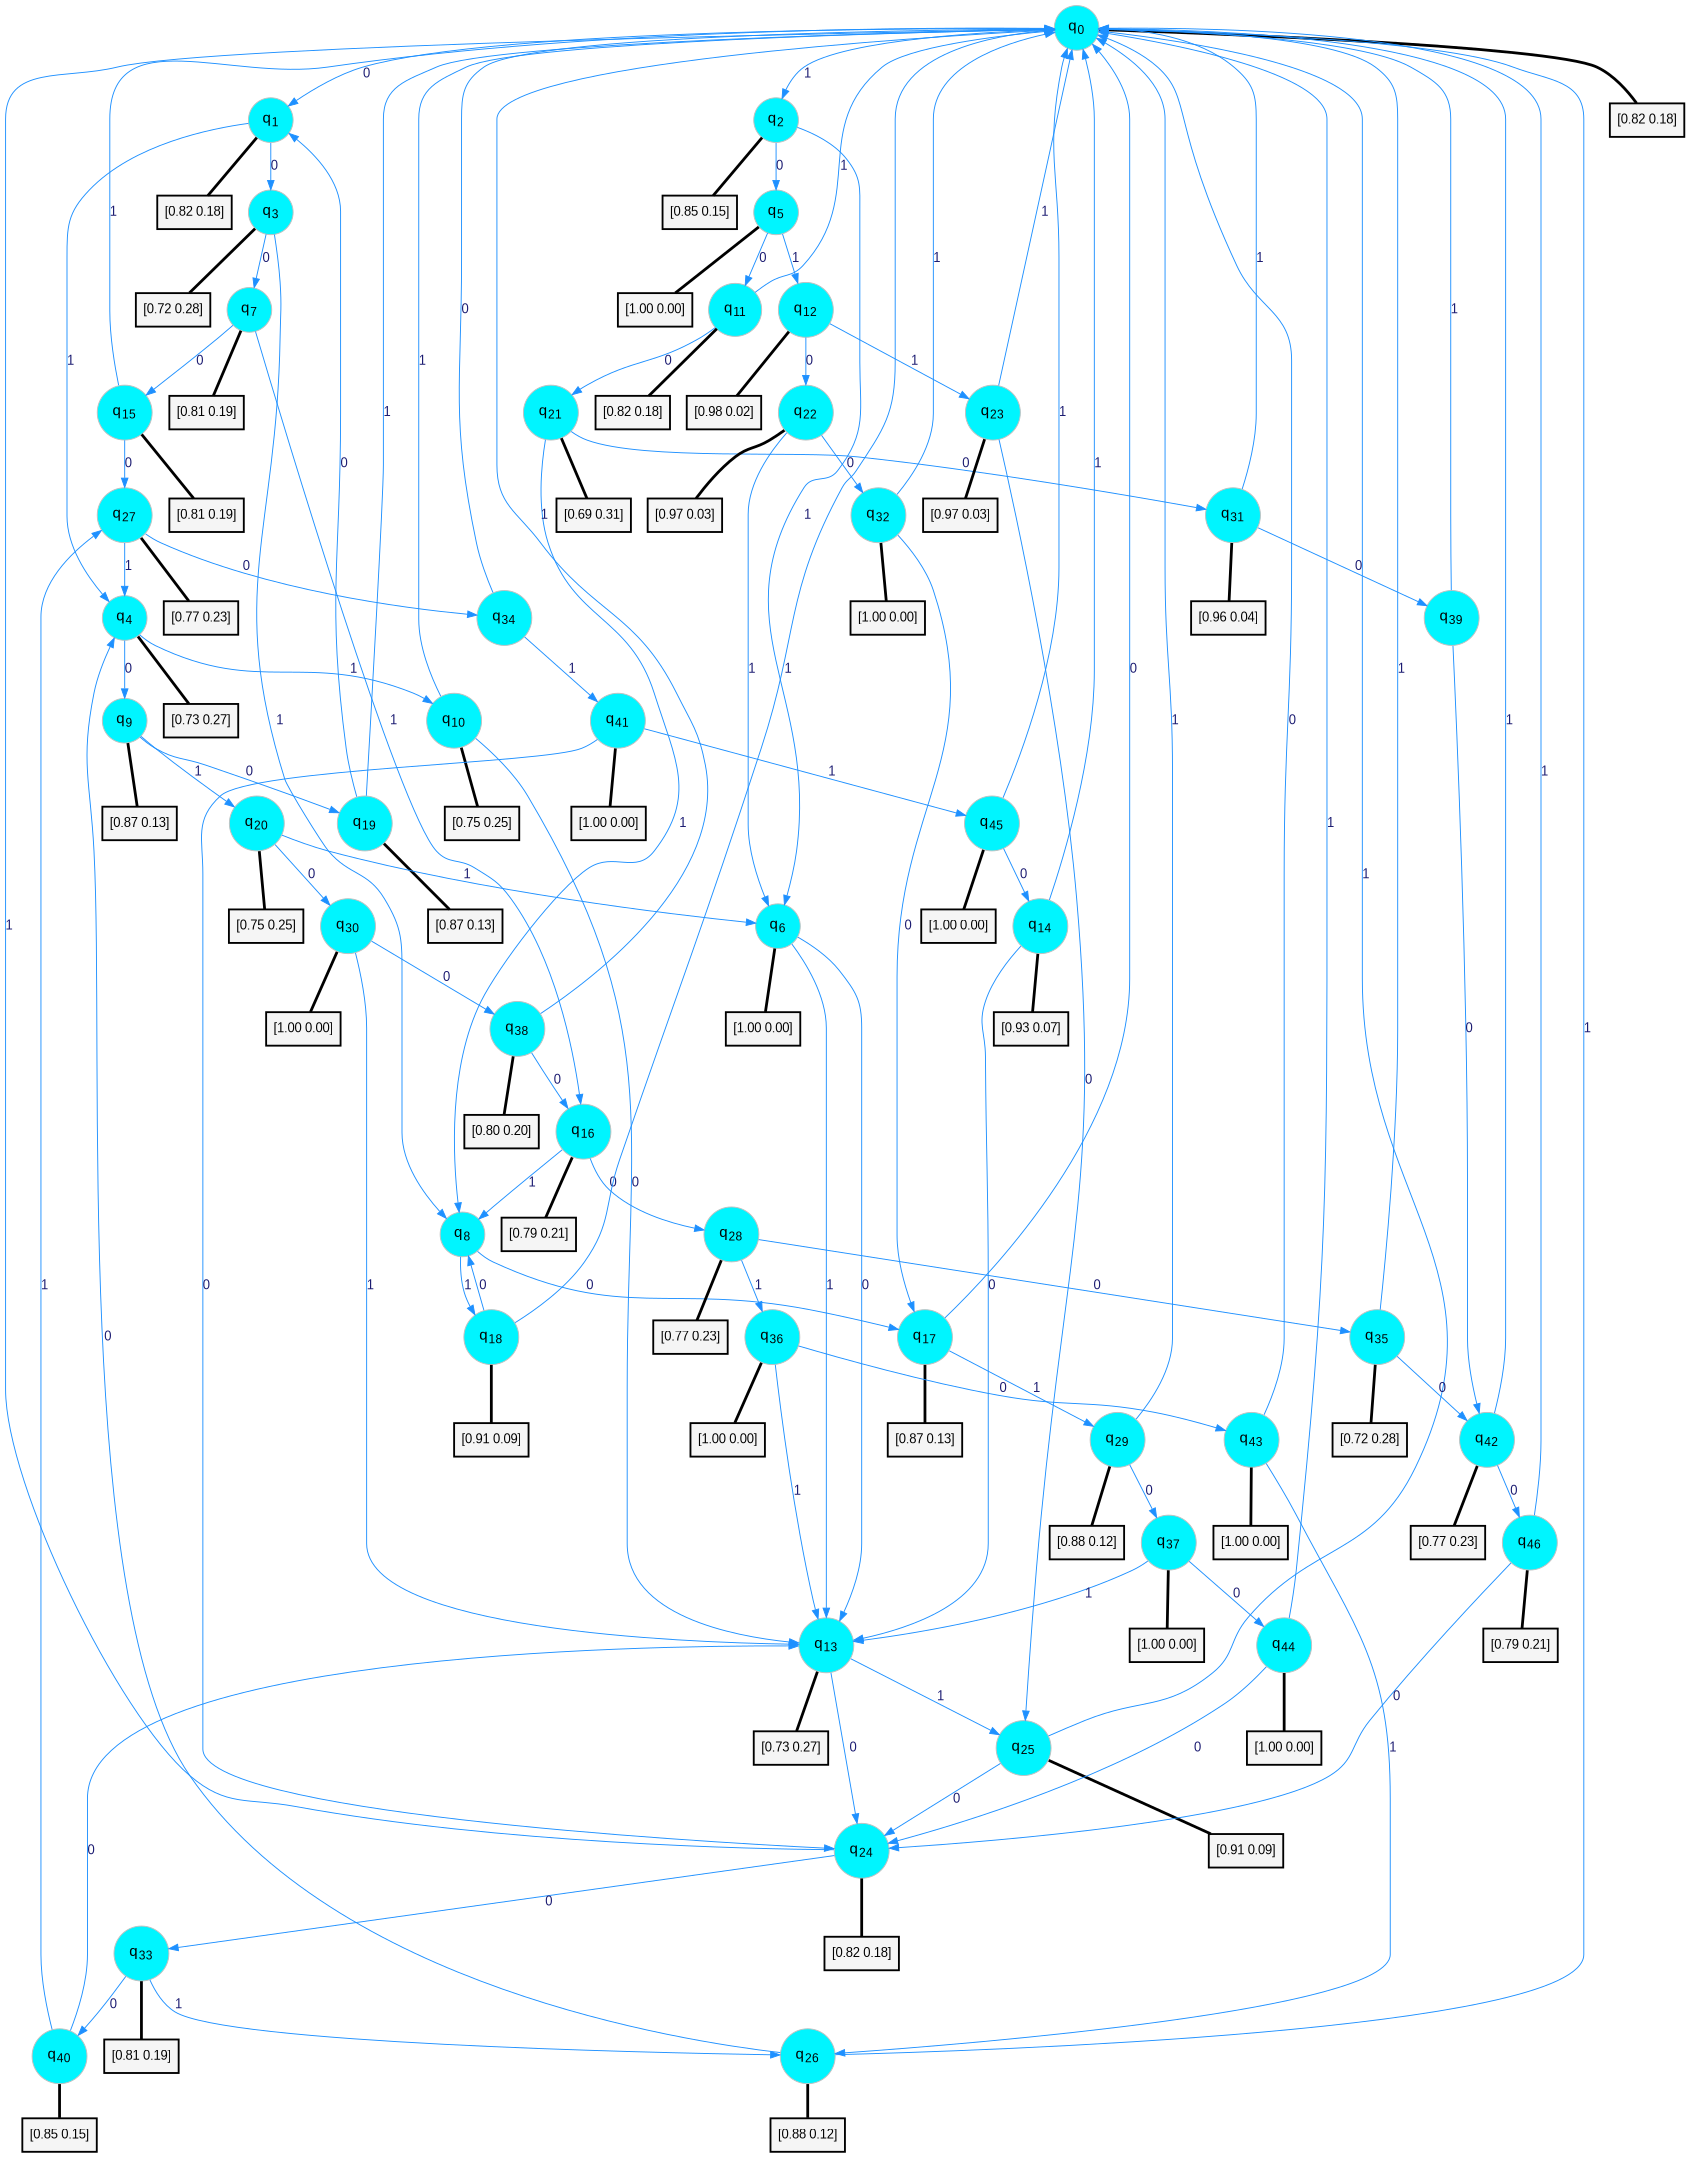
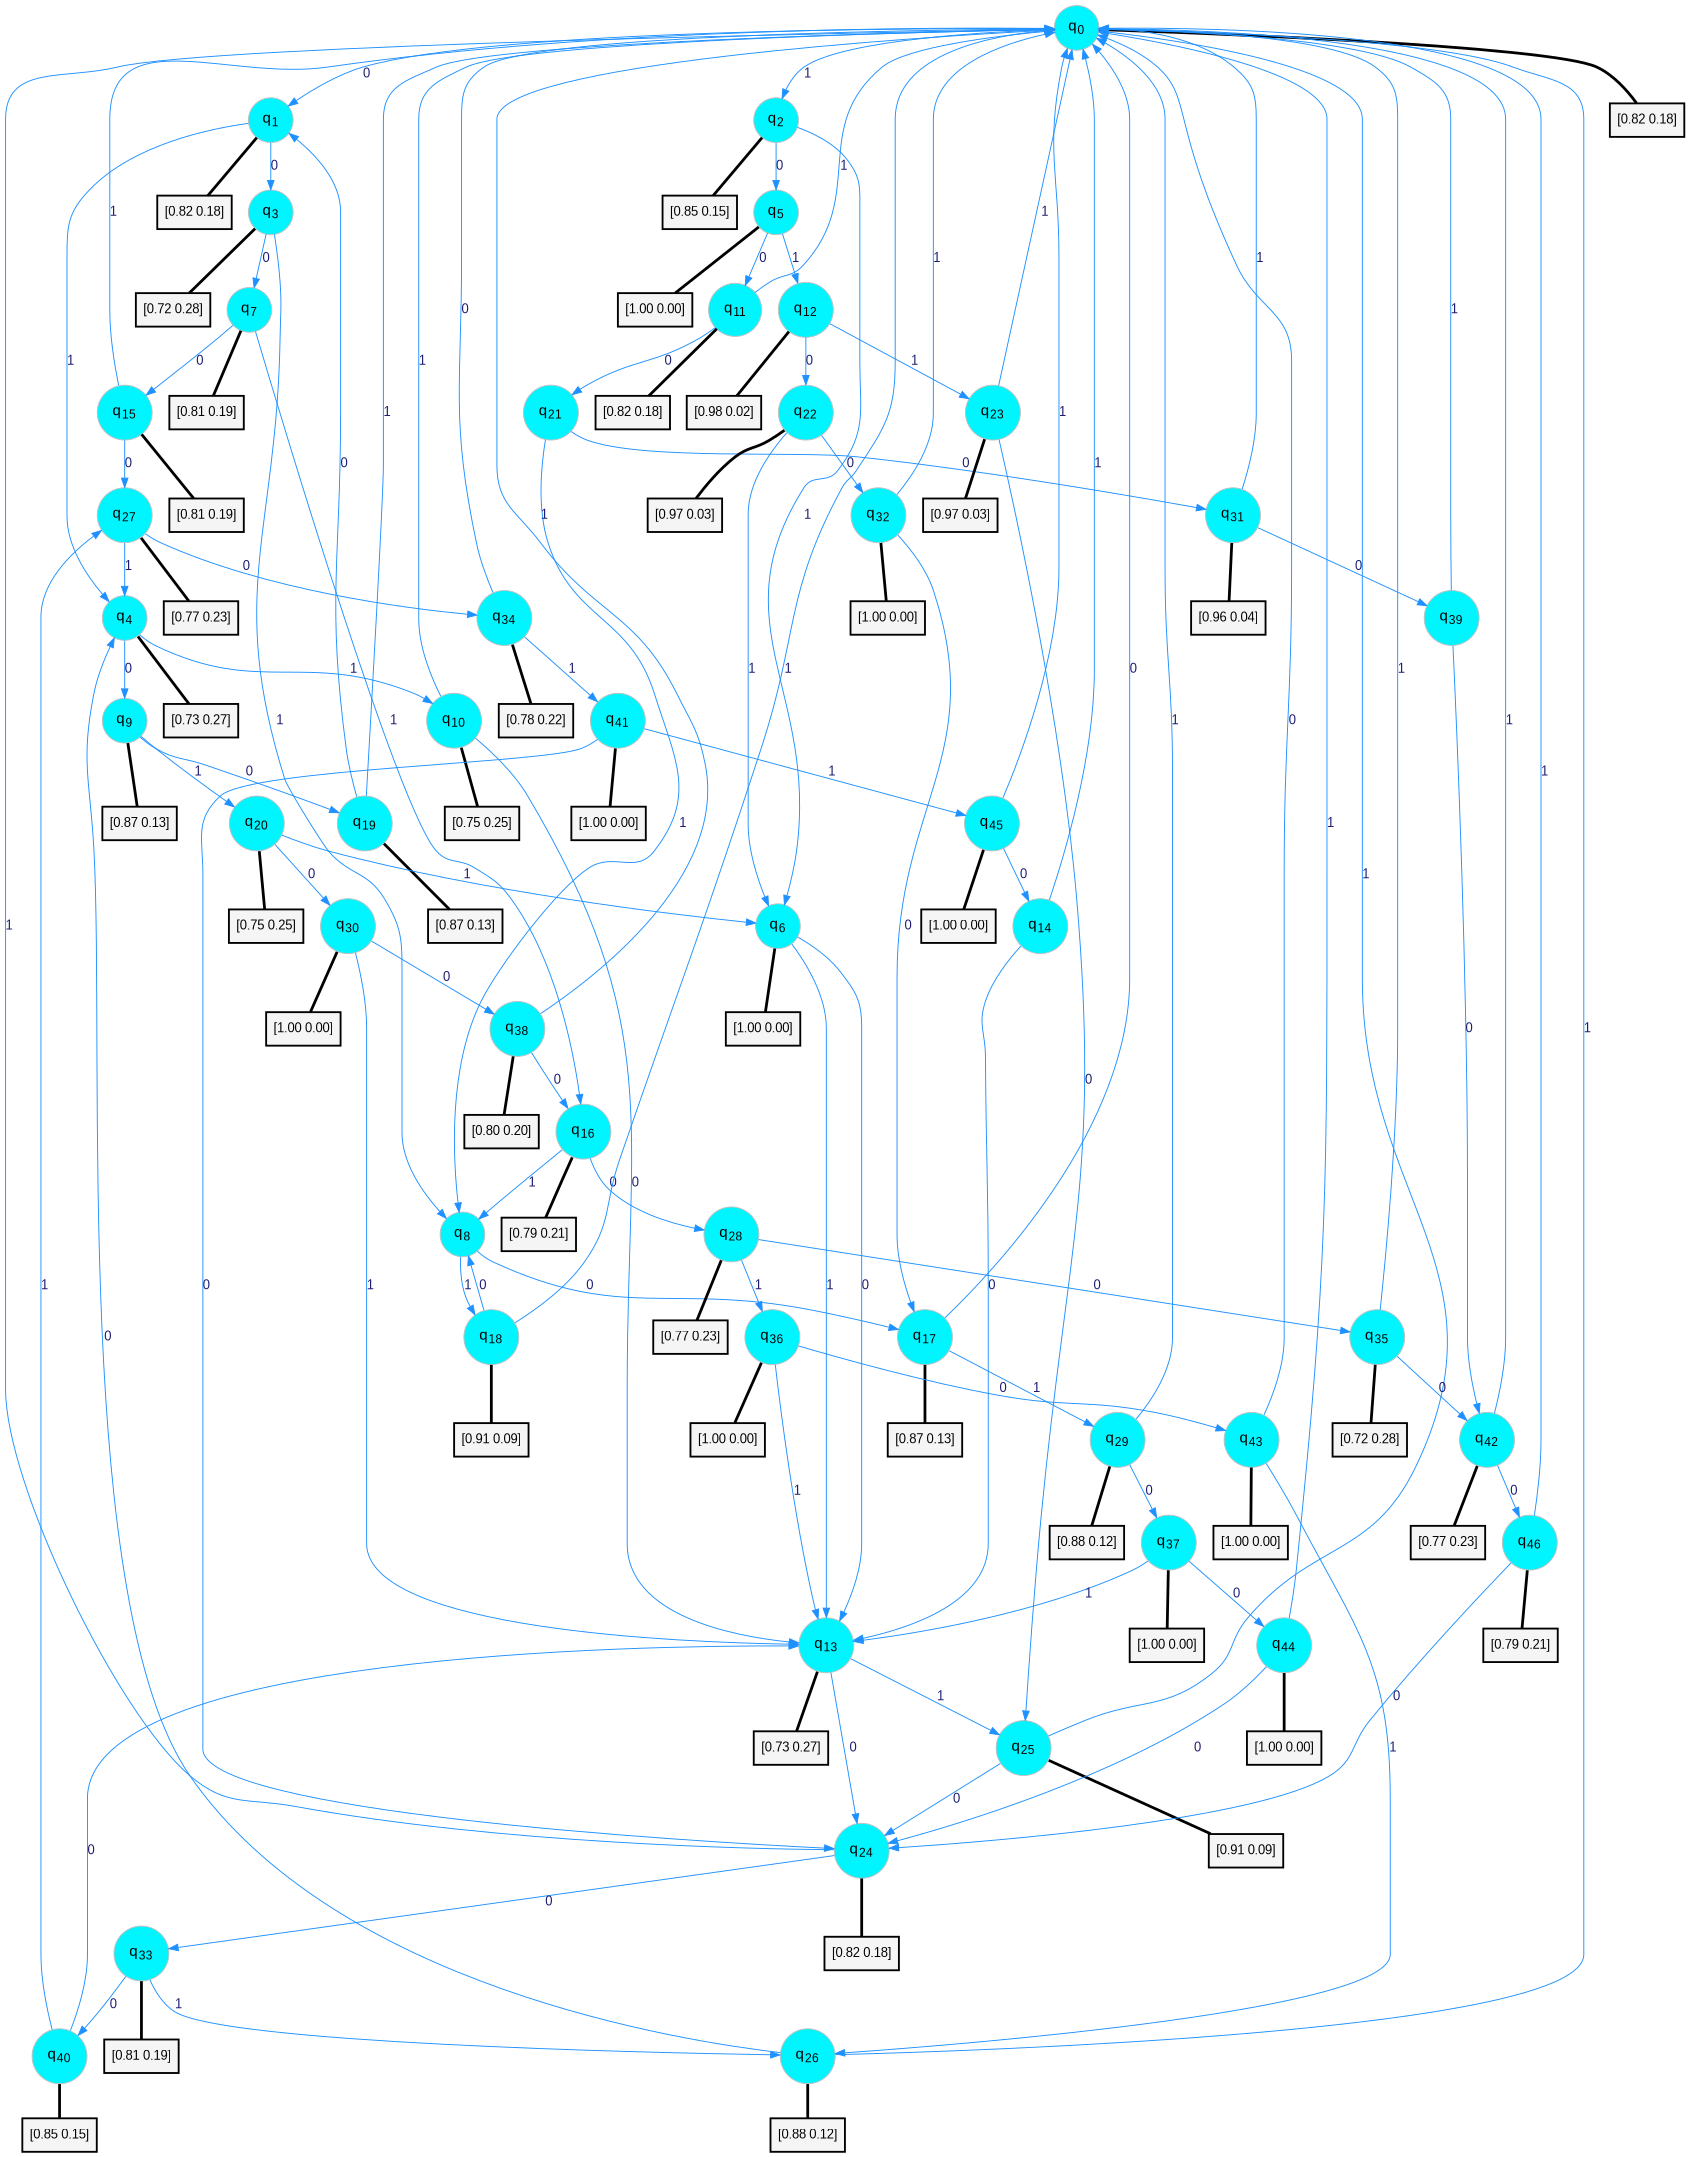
node "[0.69 0.31]": removed
node "[0.78 0.22]": added
node "[0.93 0.07]": removed
